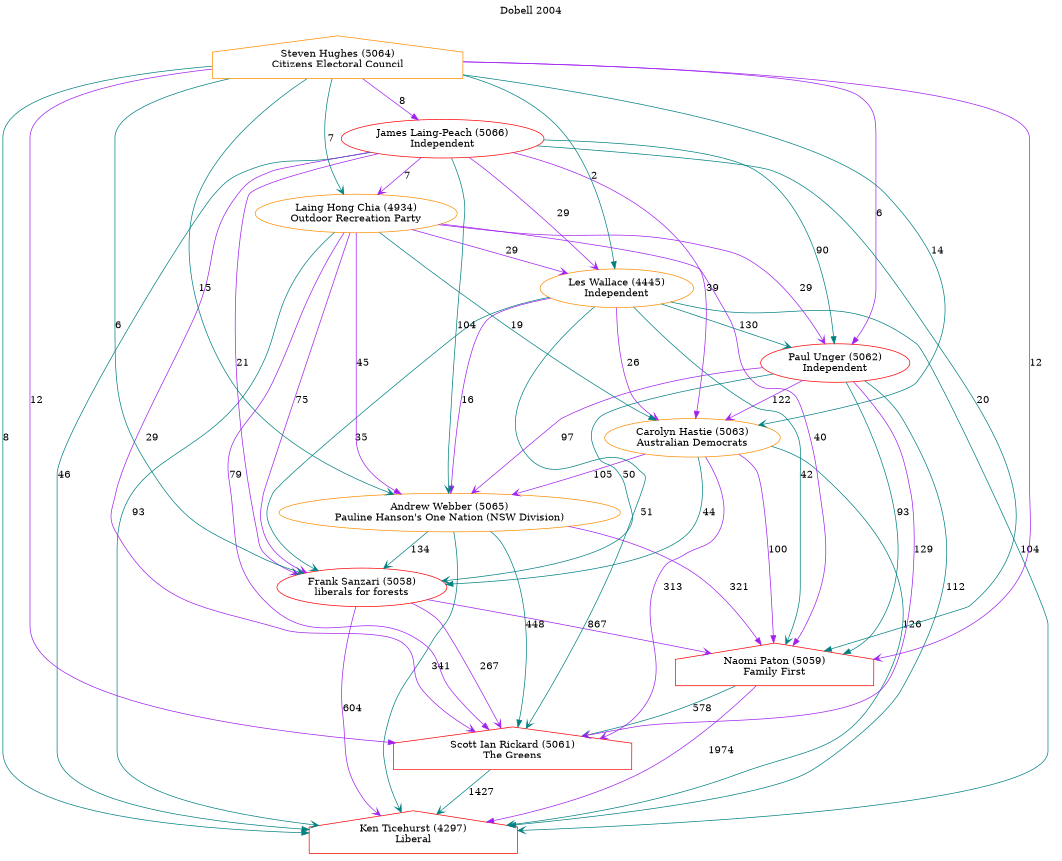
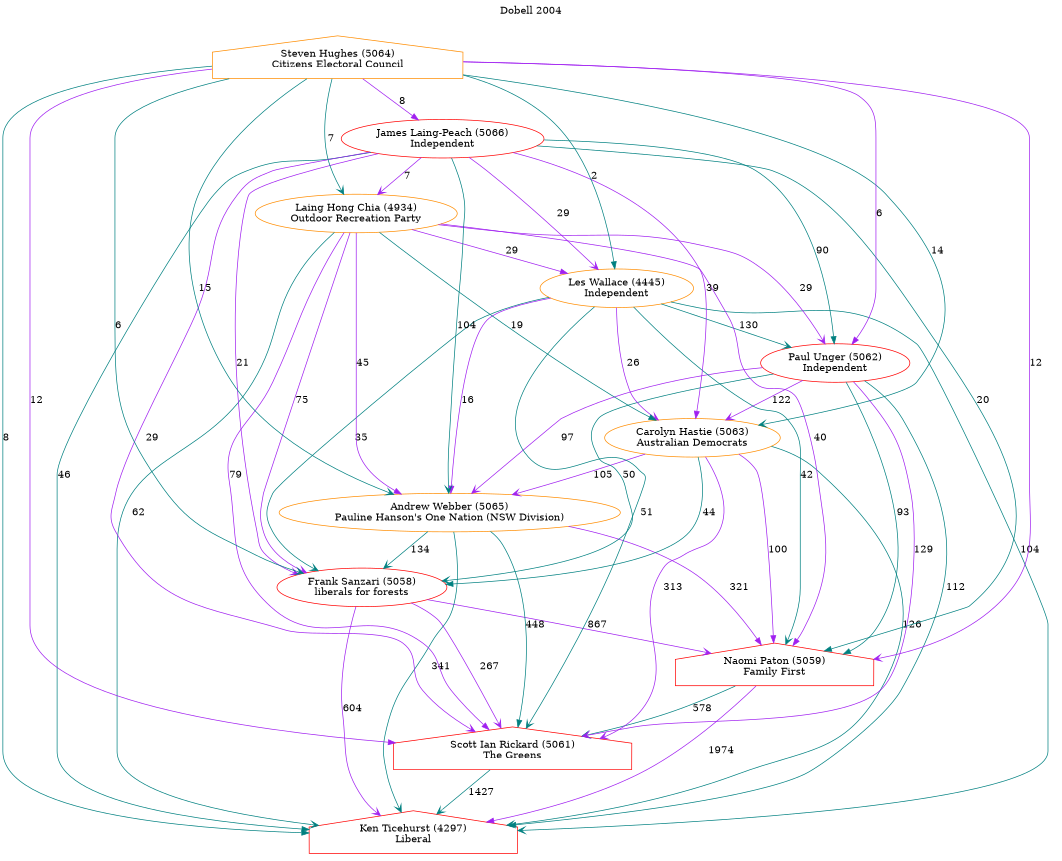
edge "Laing Hong Chia (4934) Outdoor Recreation Party" -> "Les Wallace (4445) Independent": arrowhead vee -> normal
edge "Laing Hong Chia (4934) Outdoor Recreation Party" -> "Ken Ticehurst (4297) Liberal": label "93" -> "62"
